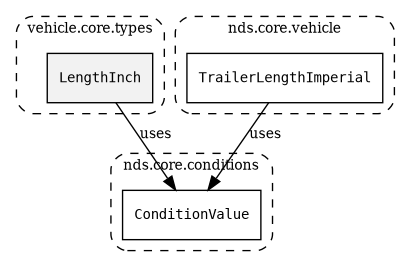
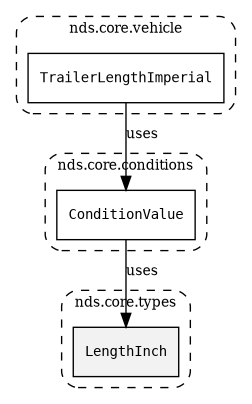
cluster "vehicle.core.types": label "vehicle.core.types" -> "nds.core.types"
edge "LengthInch" -> "ConditionValue": reversed
